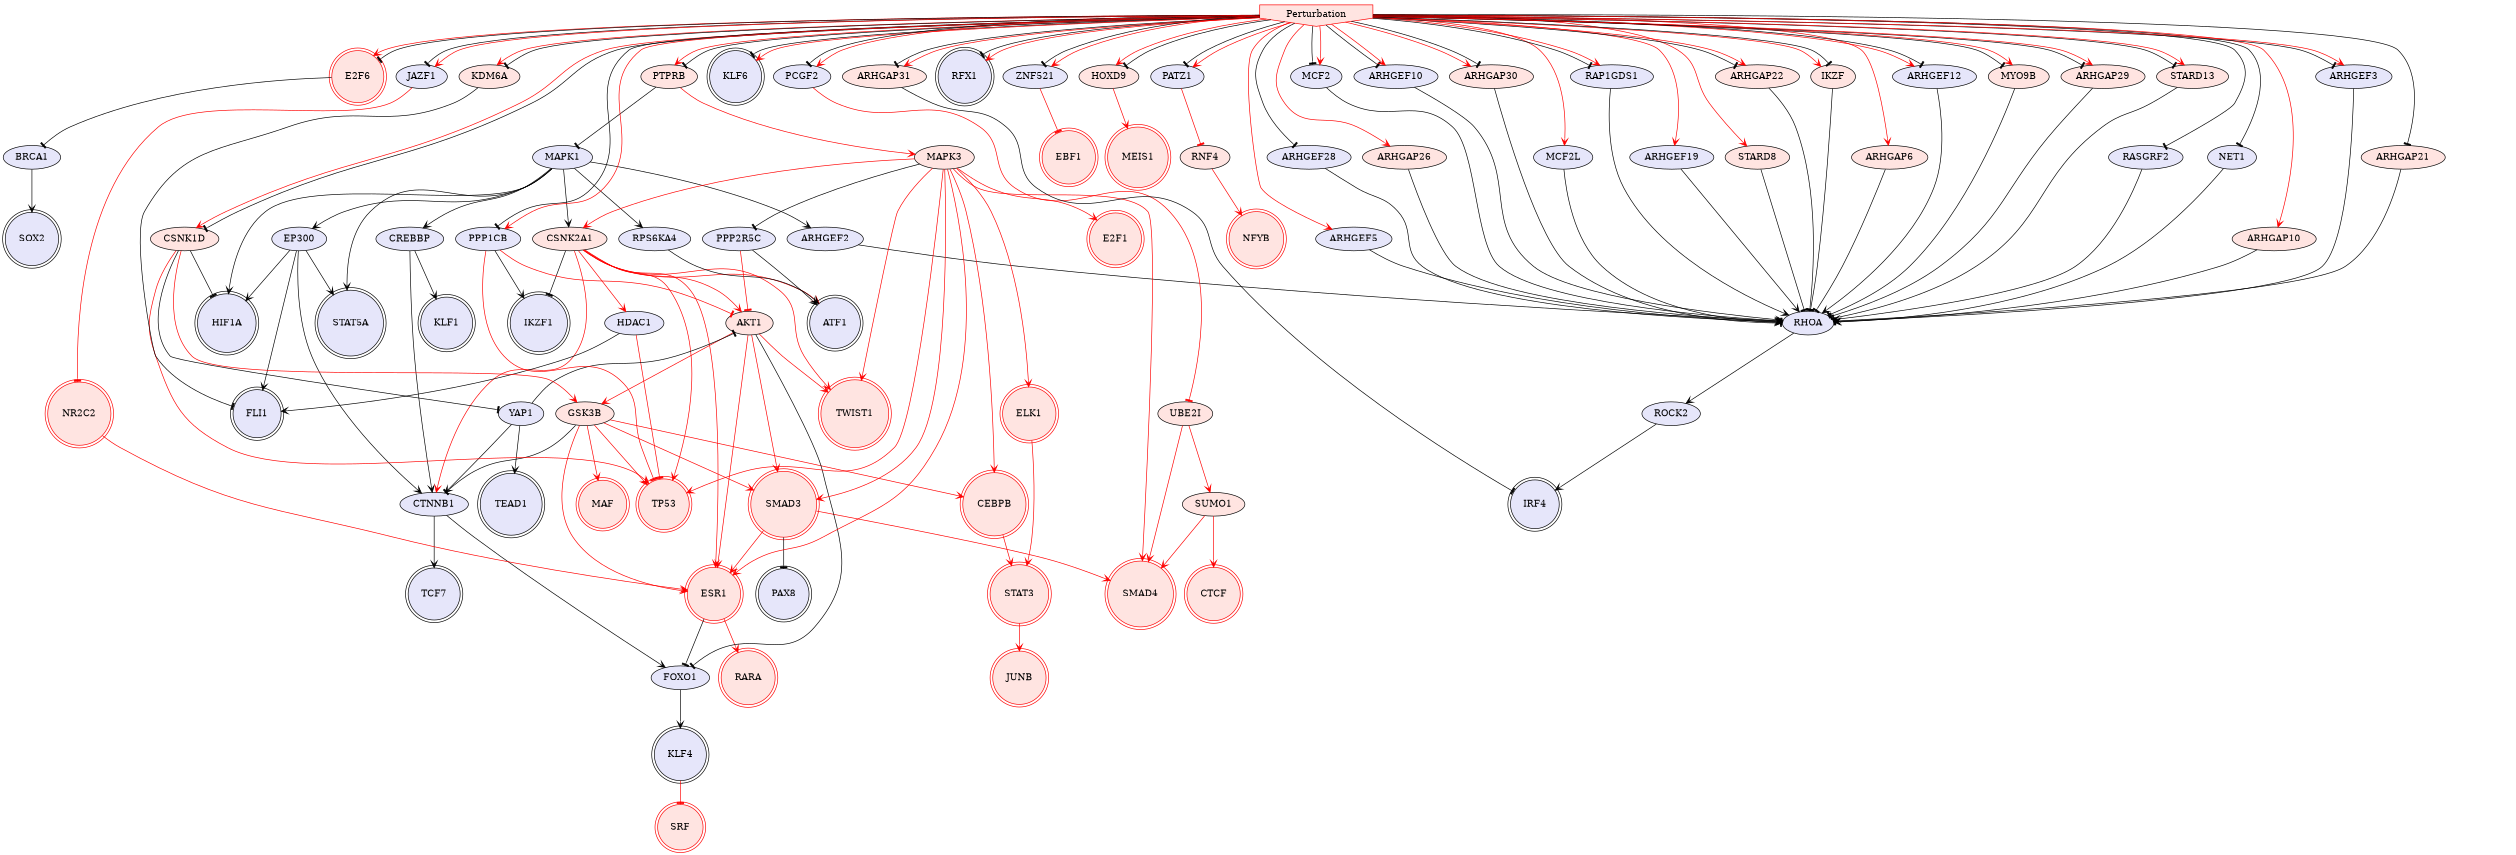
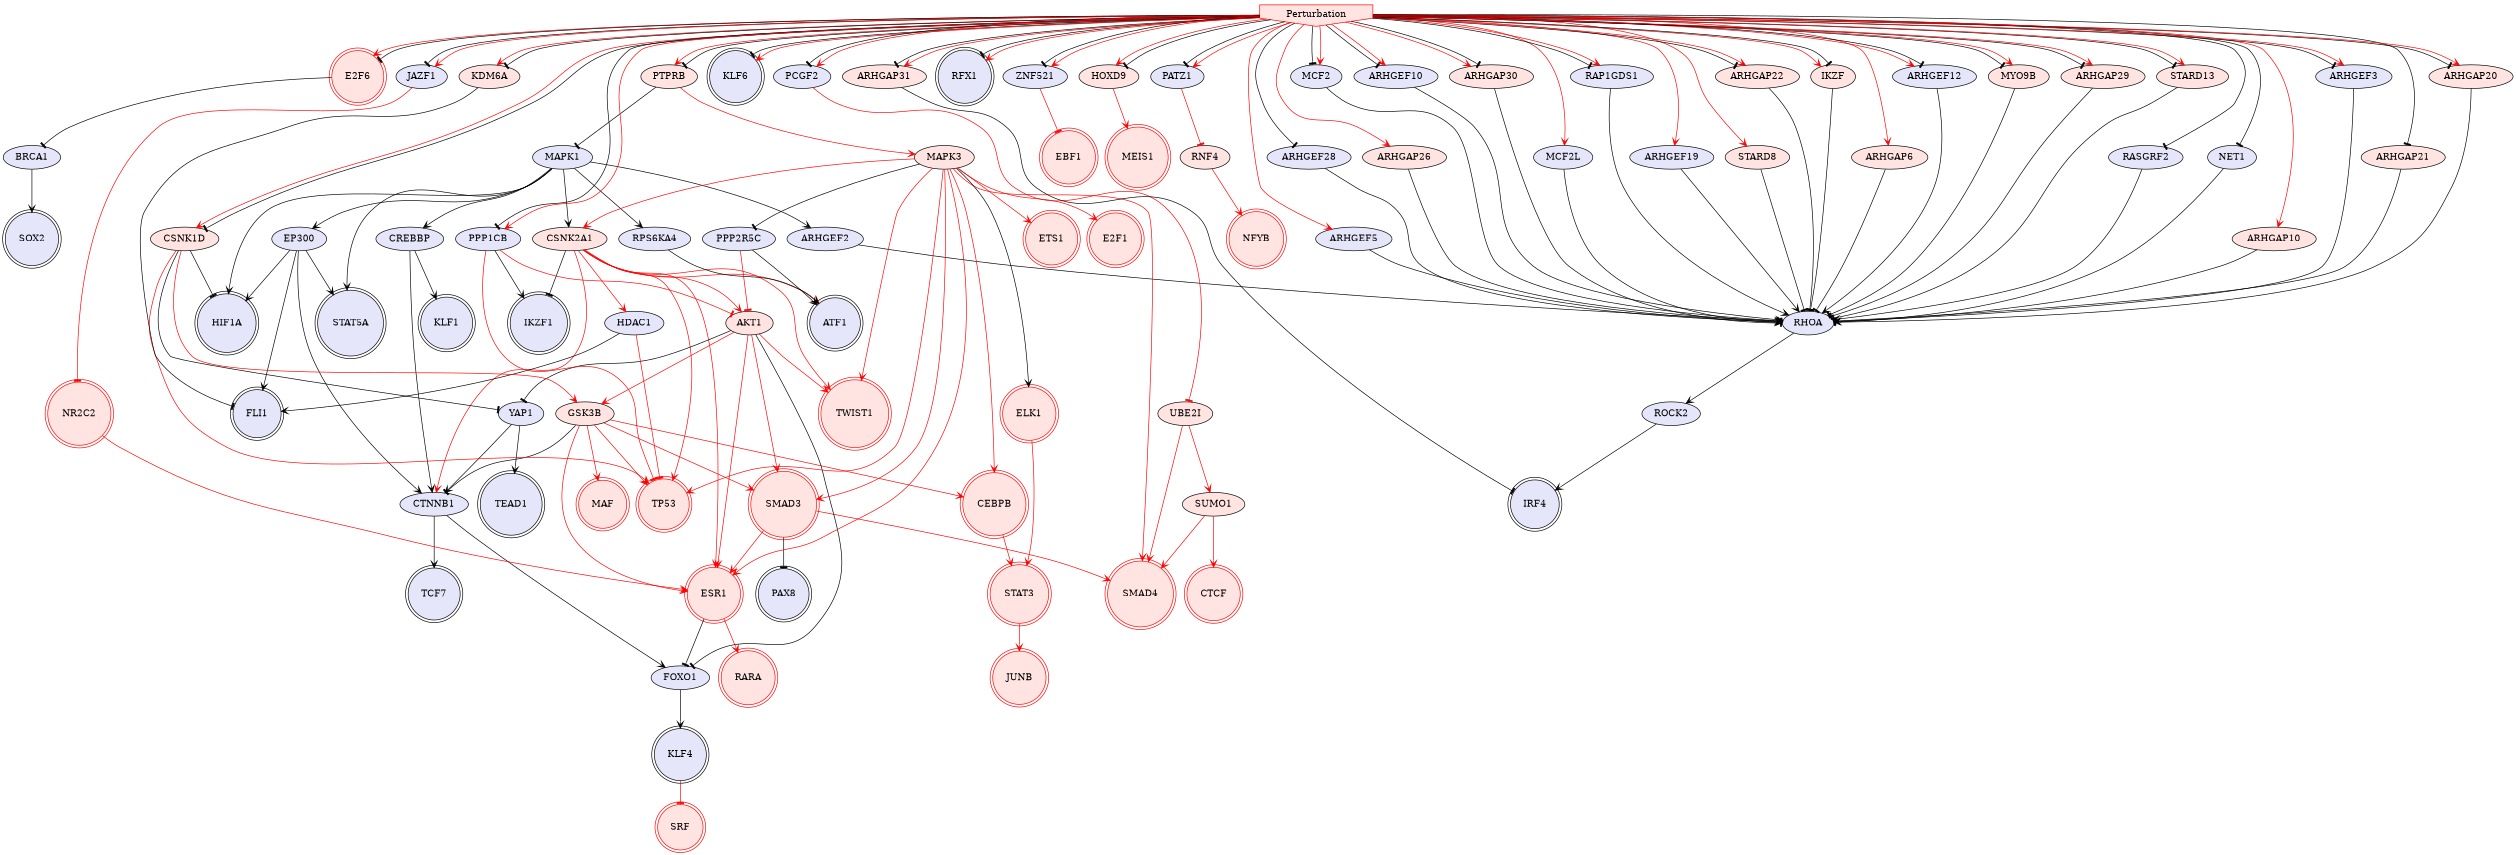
node "ARHGAP20": added
node "ETS1": added
edge "MAPK3" -> "ELK1": color red -> black
edge "YAP1" -> "AKT1": reversed
